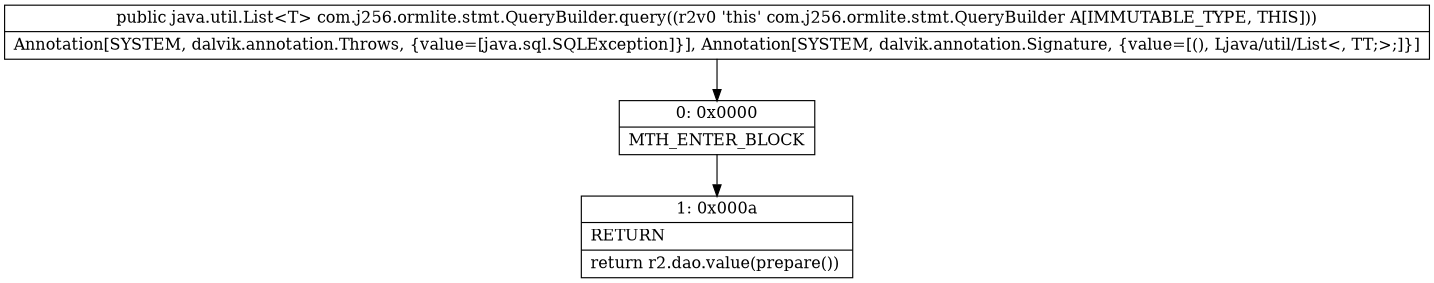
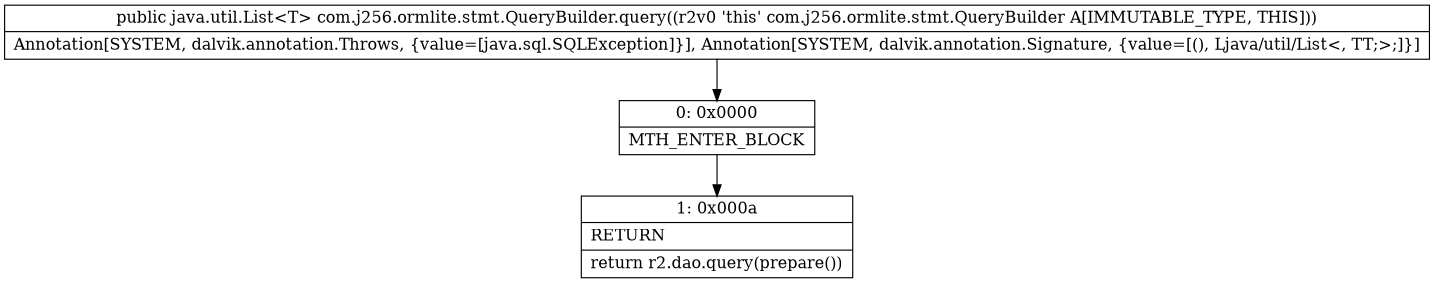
node "1: 0x000a": text "return r2.dao.value(prepare())" -> "return r2.dao.query(prepare())"
